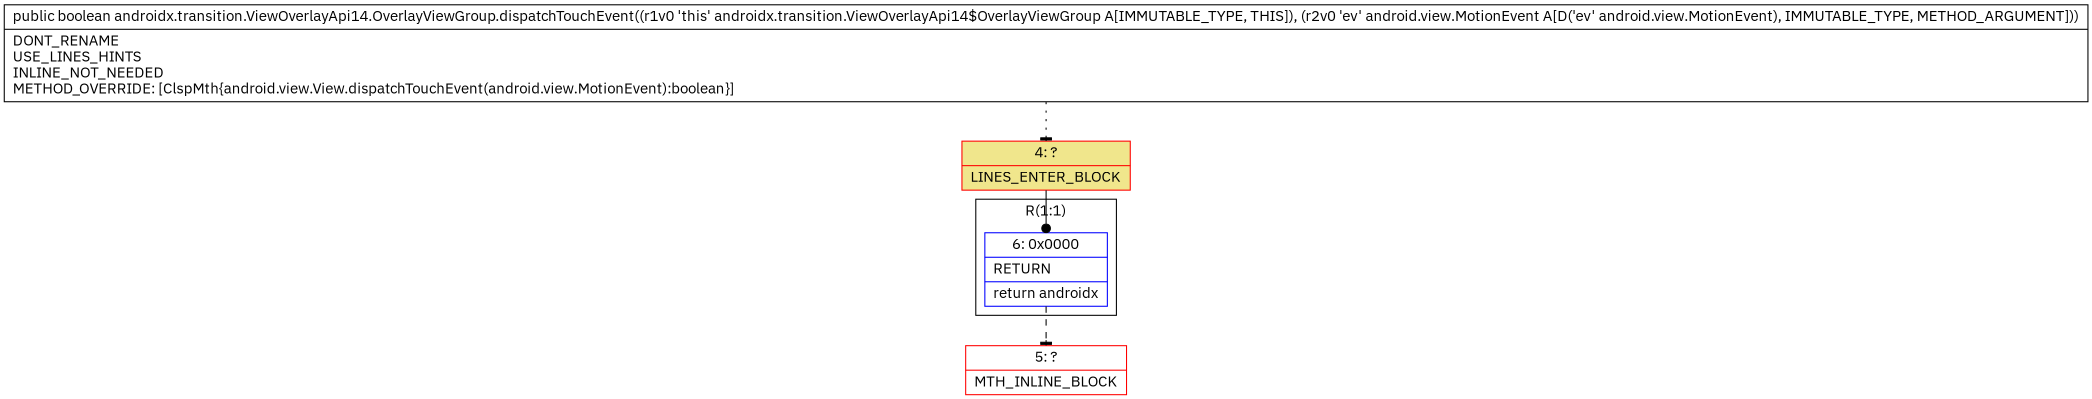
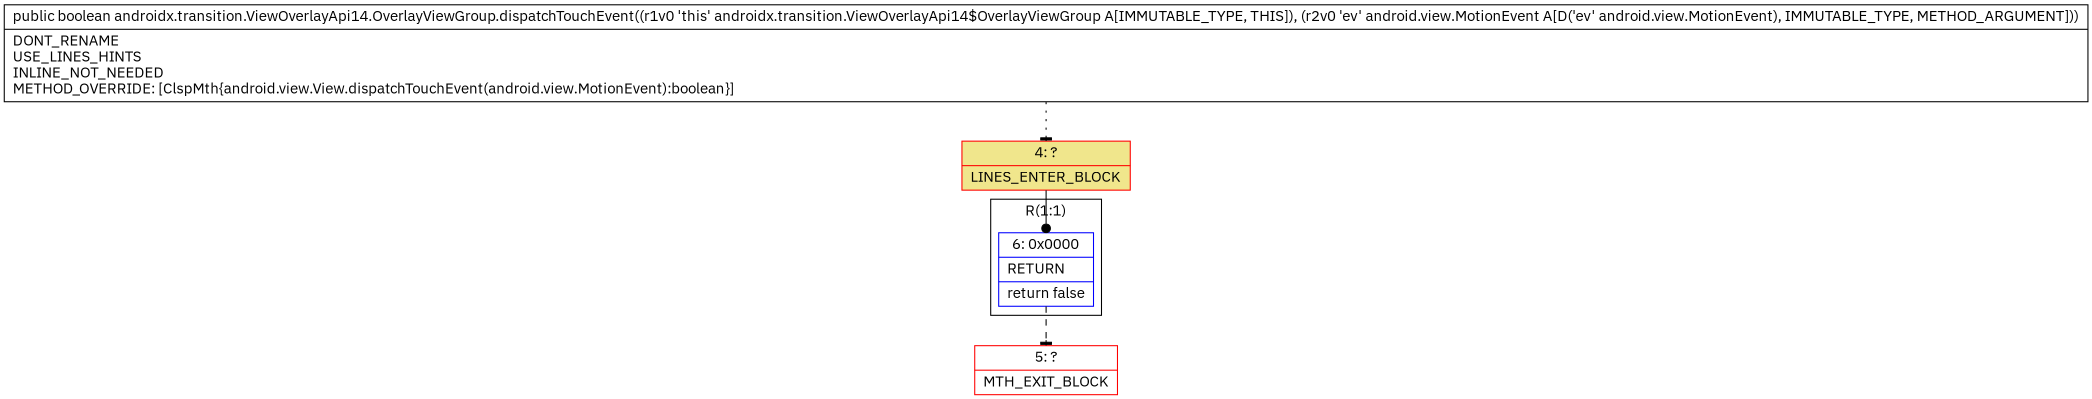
node "6: 0x0000": text "return androidx" -> "return false"
node "5: ?": text "MTH_INLINE_BLOCK" -> "MTH_EXIT_BLOCK"
